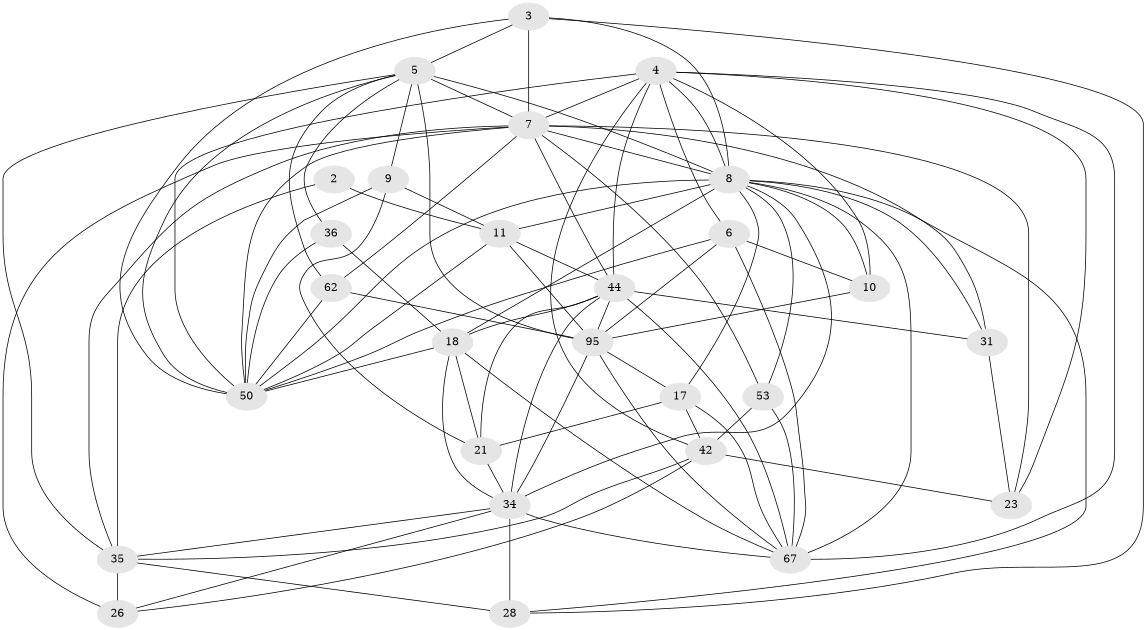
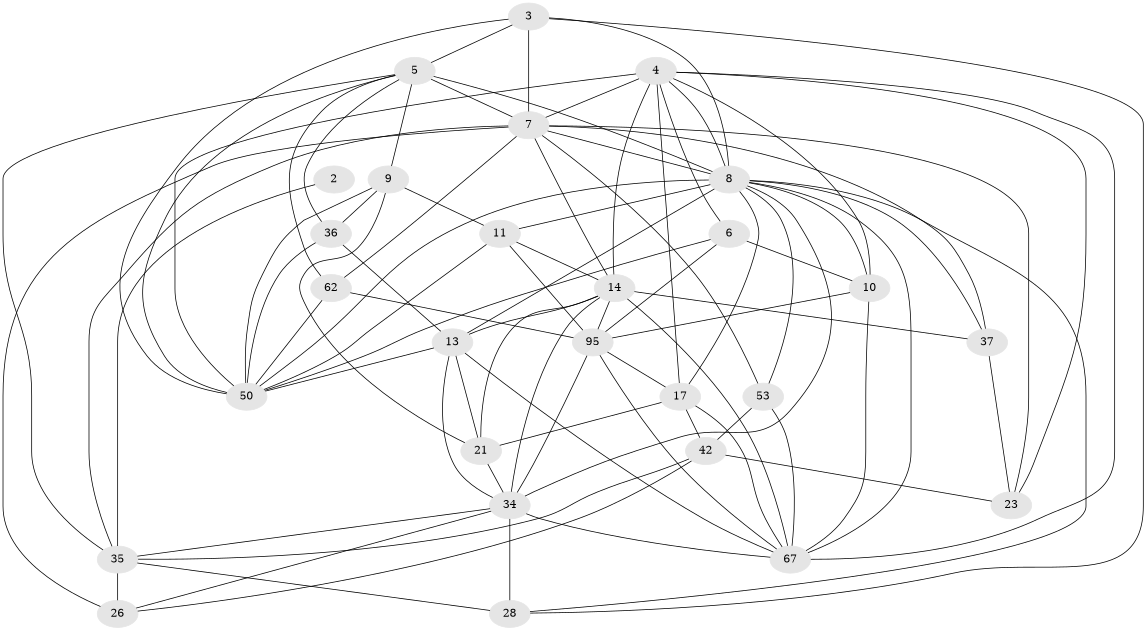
edge "7" -- "50": removed
edge "9" -- "36": added
edge "2" -- "11": removed
edge "5" -- "95": removed
edge "4" -- "42": now "4" -- "17"
node "44": label "44" -> "14"
node "18": label "18" -> "13"
node "31": label "31" -> "37"
edge "6" -- "67": now "10" -- "67"
